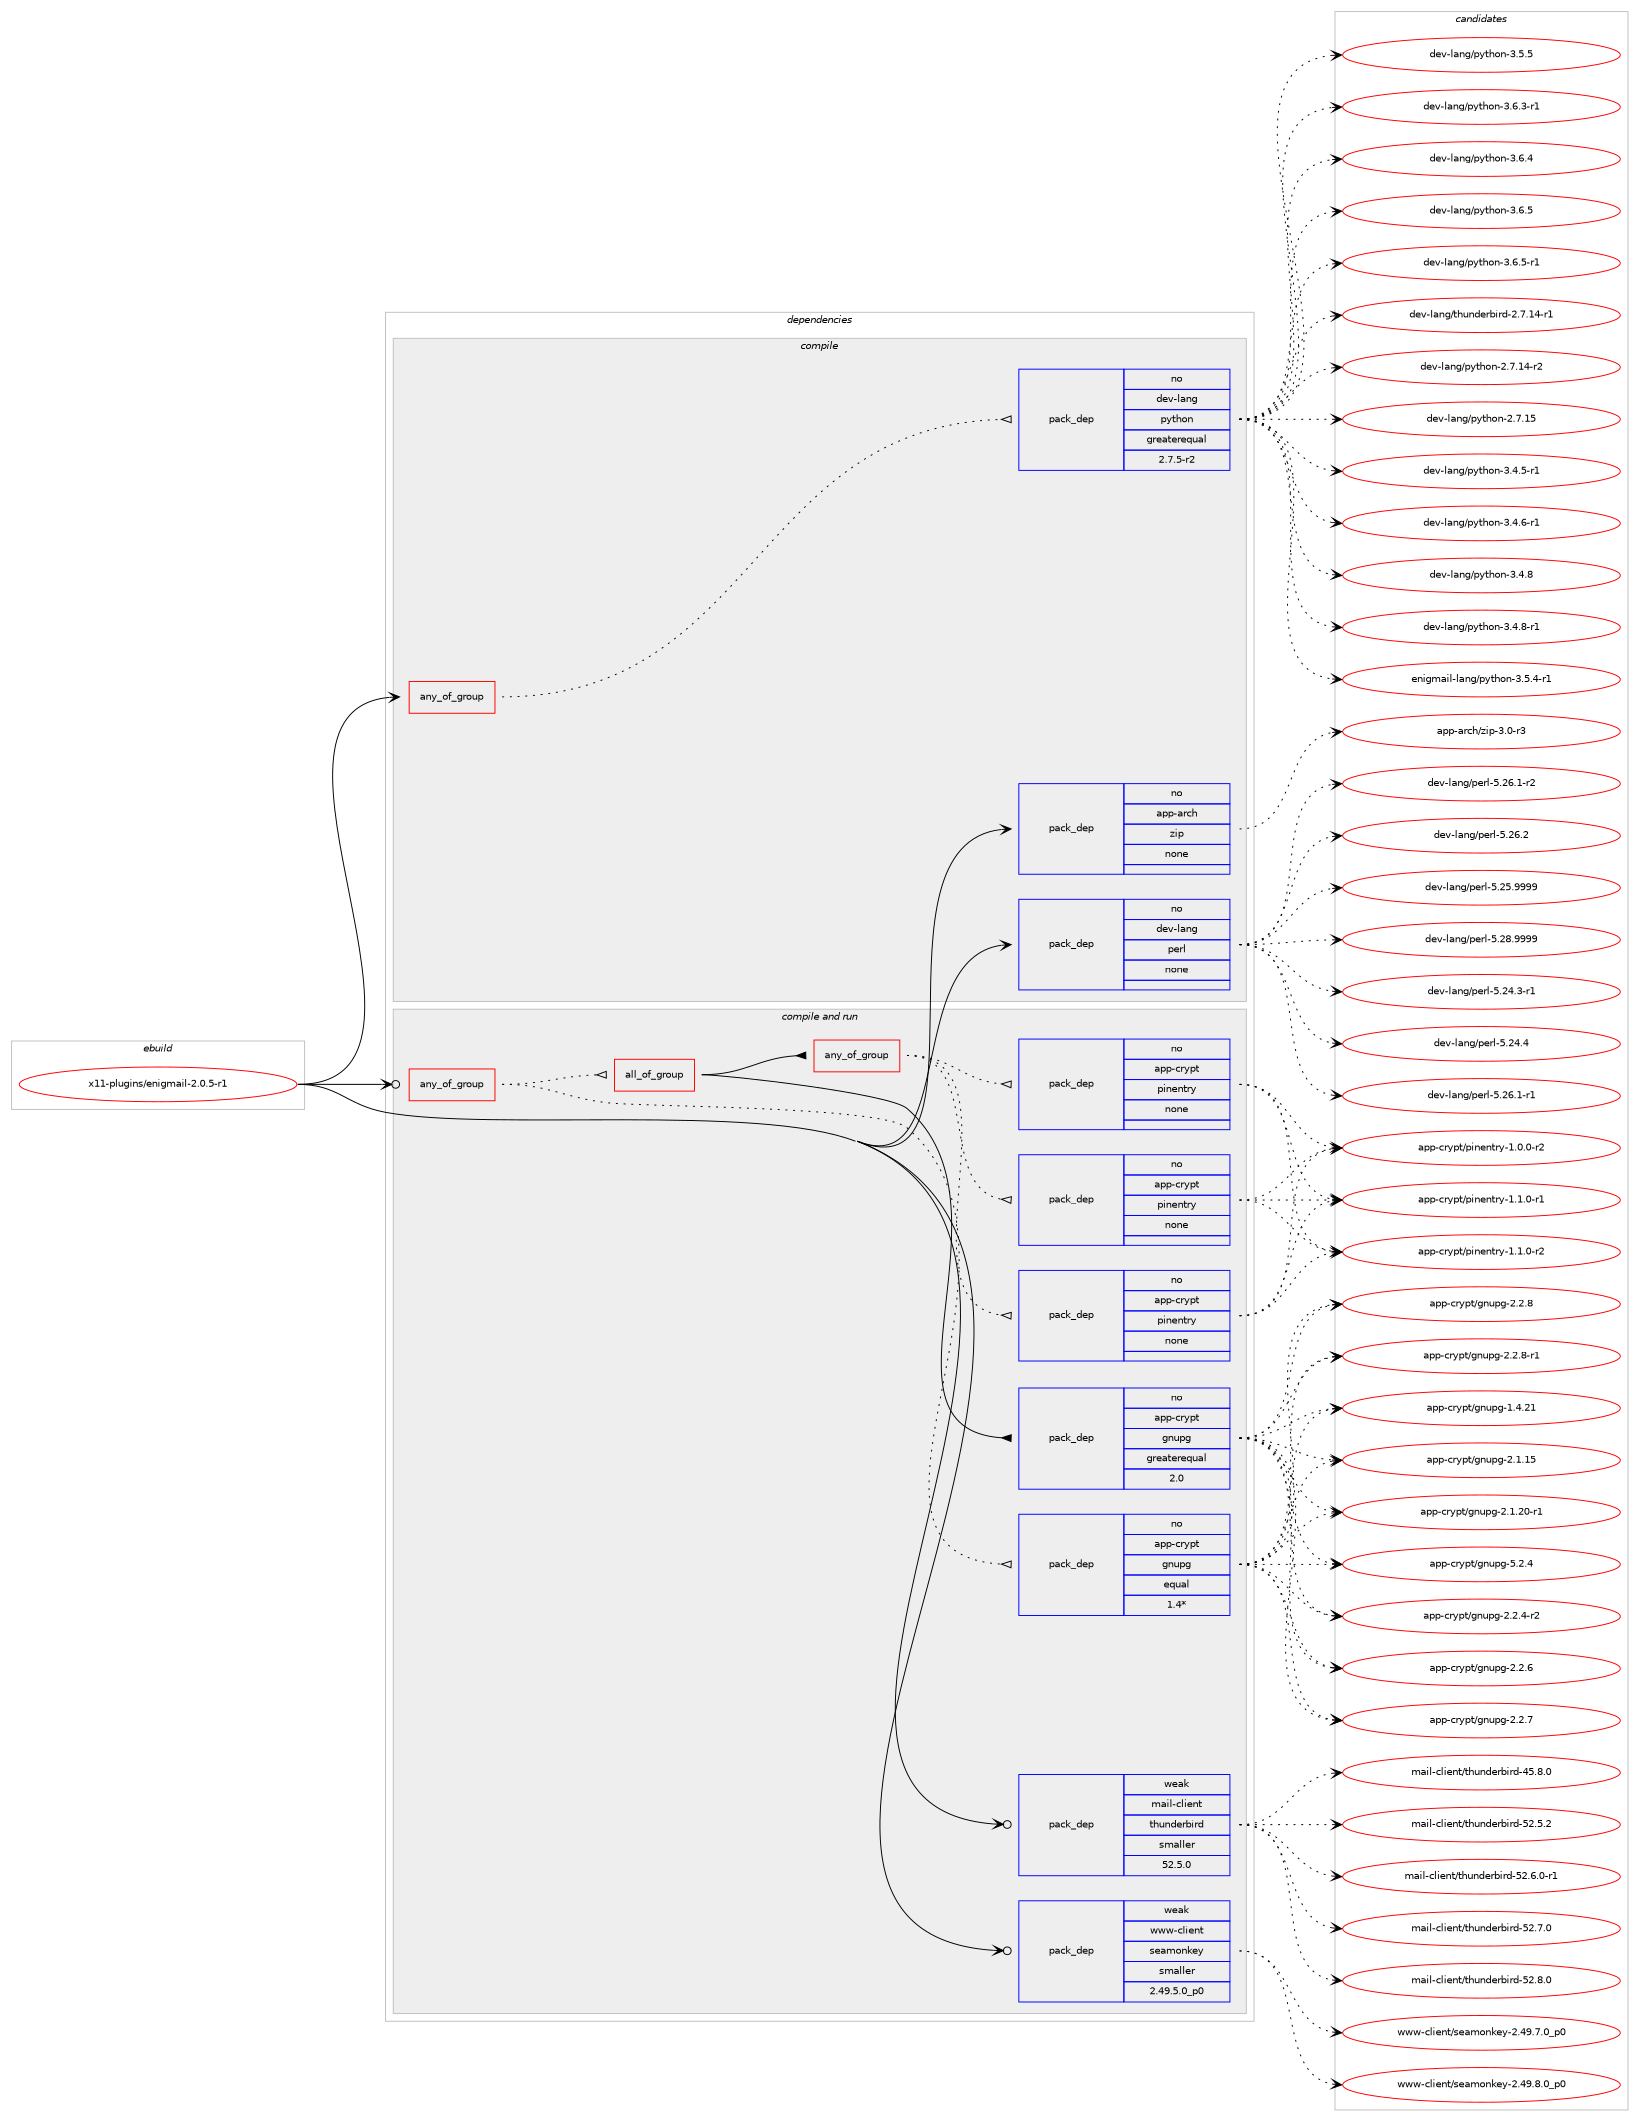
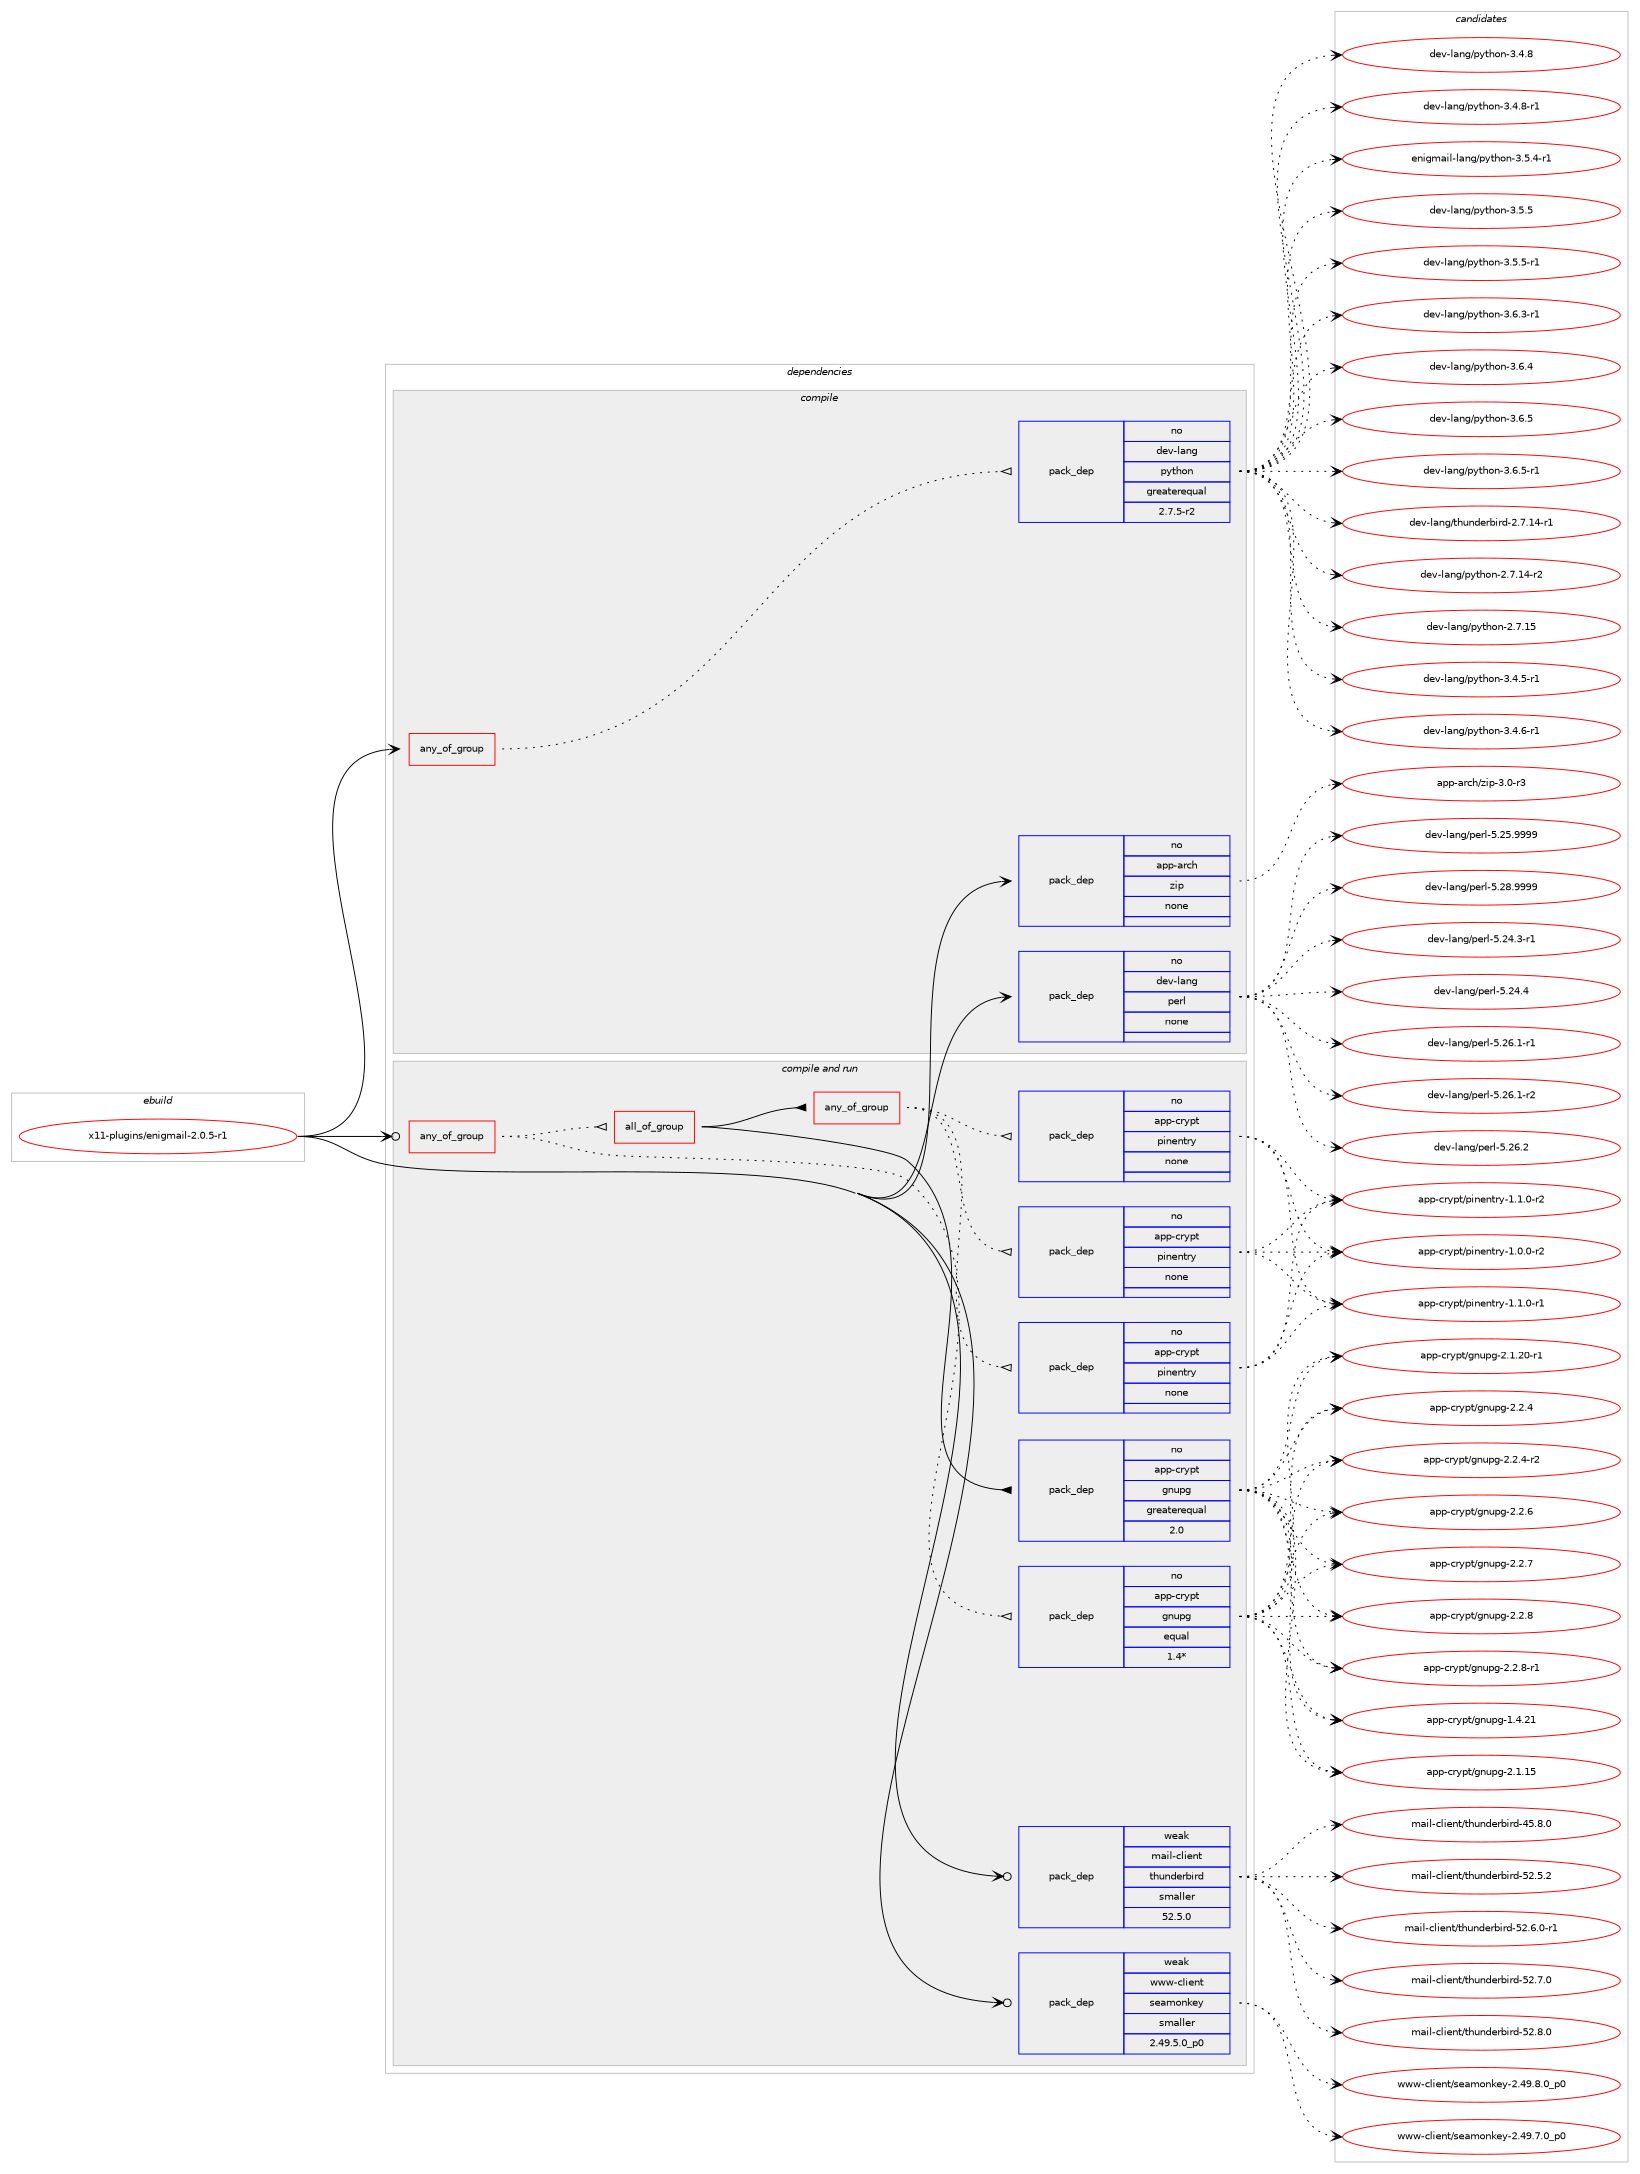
node "dev-lang/python-3.5.5-r1": added
node "app-crypt/gnupg-5.2.4": label "app-crypt/gnupg-5.2.4" -> "app-crypt/gnupg-2.2.4"
